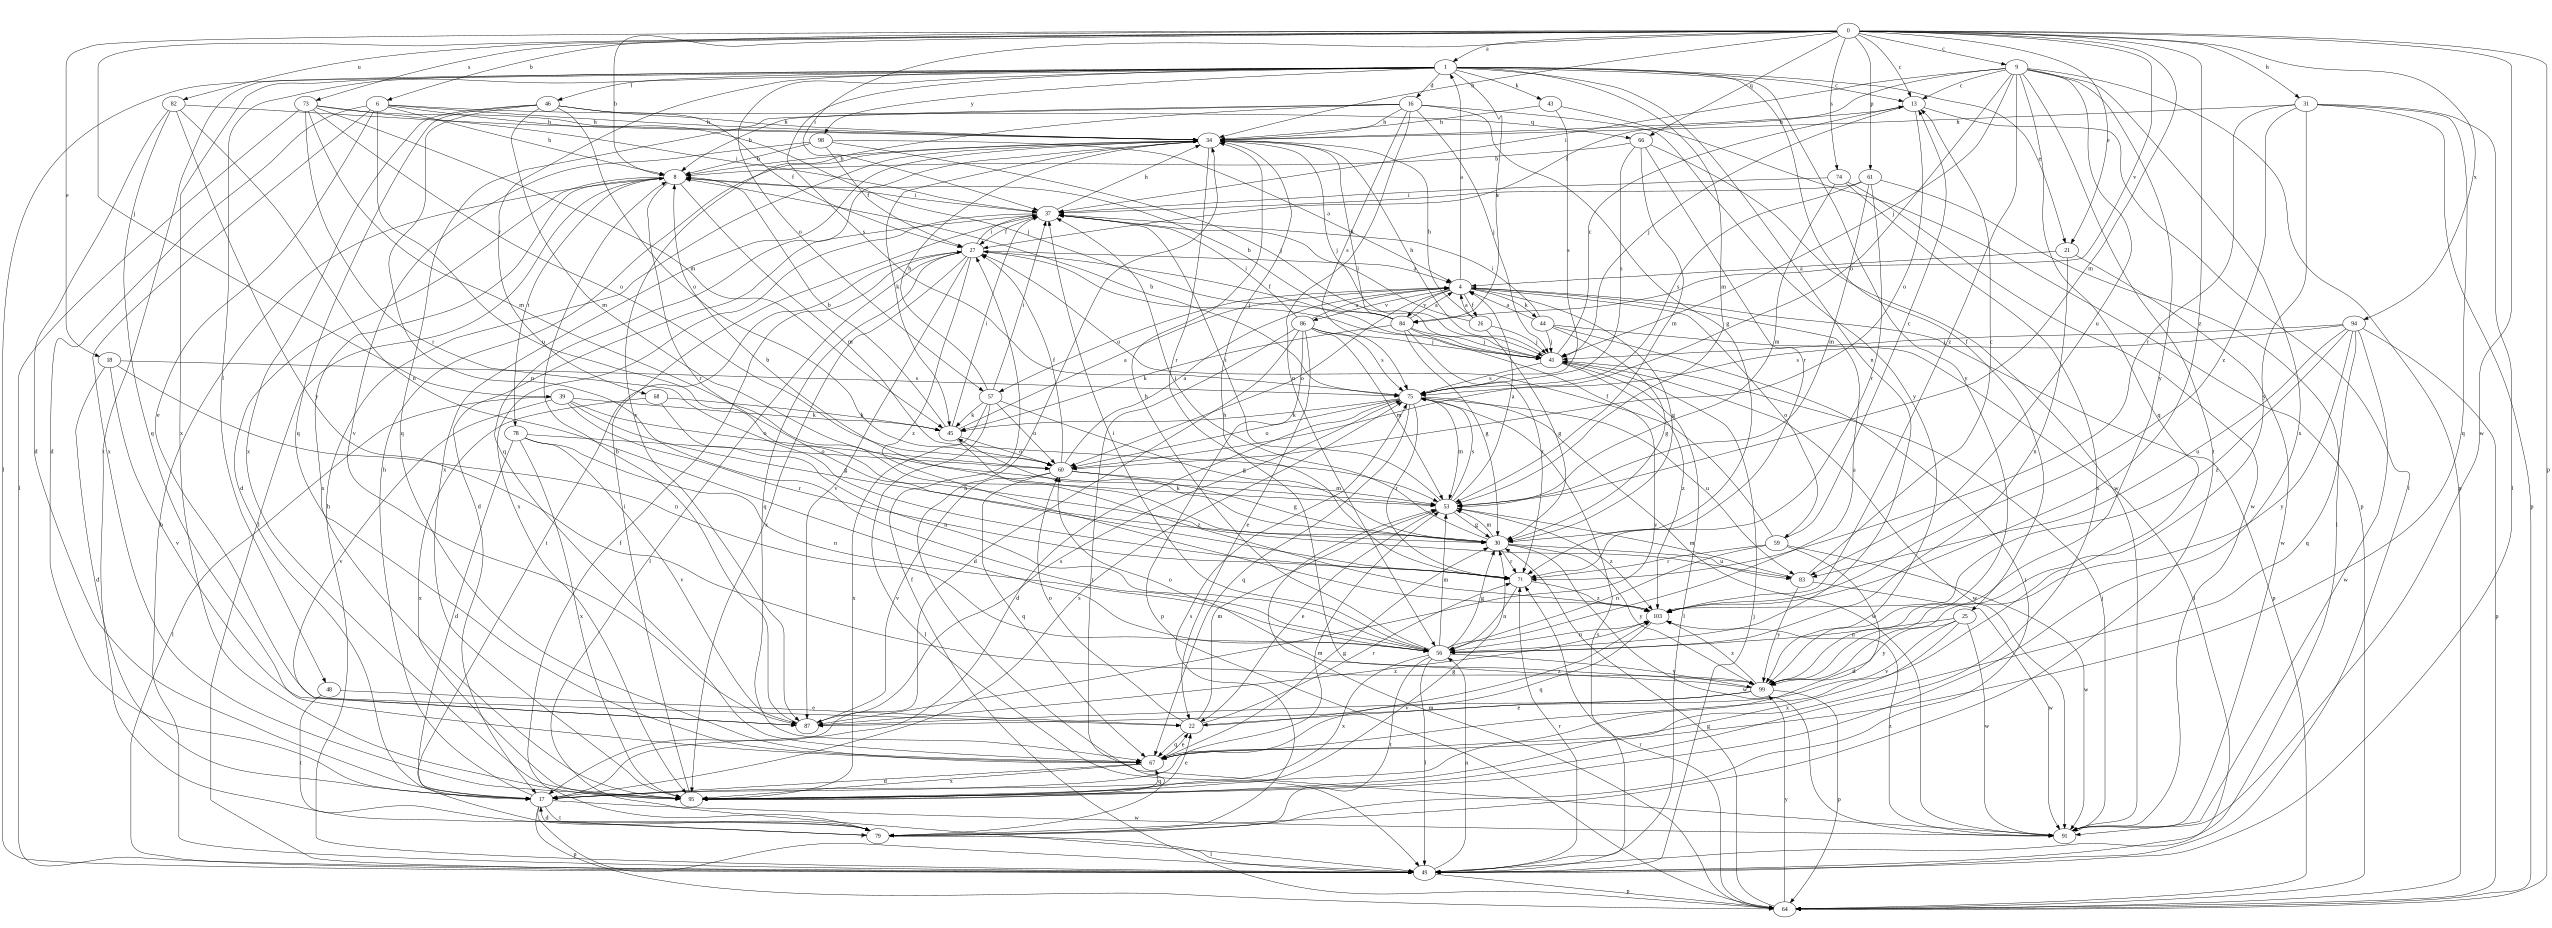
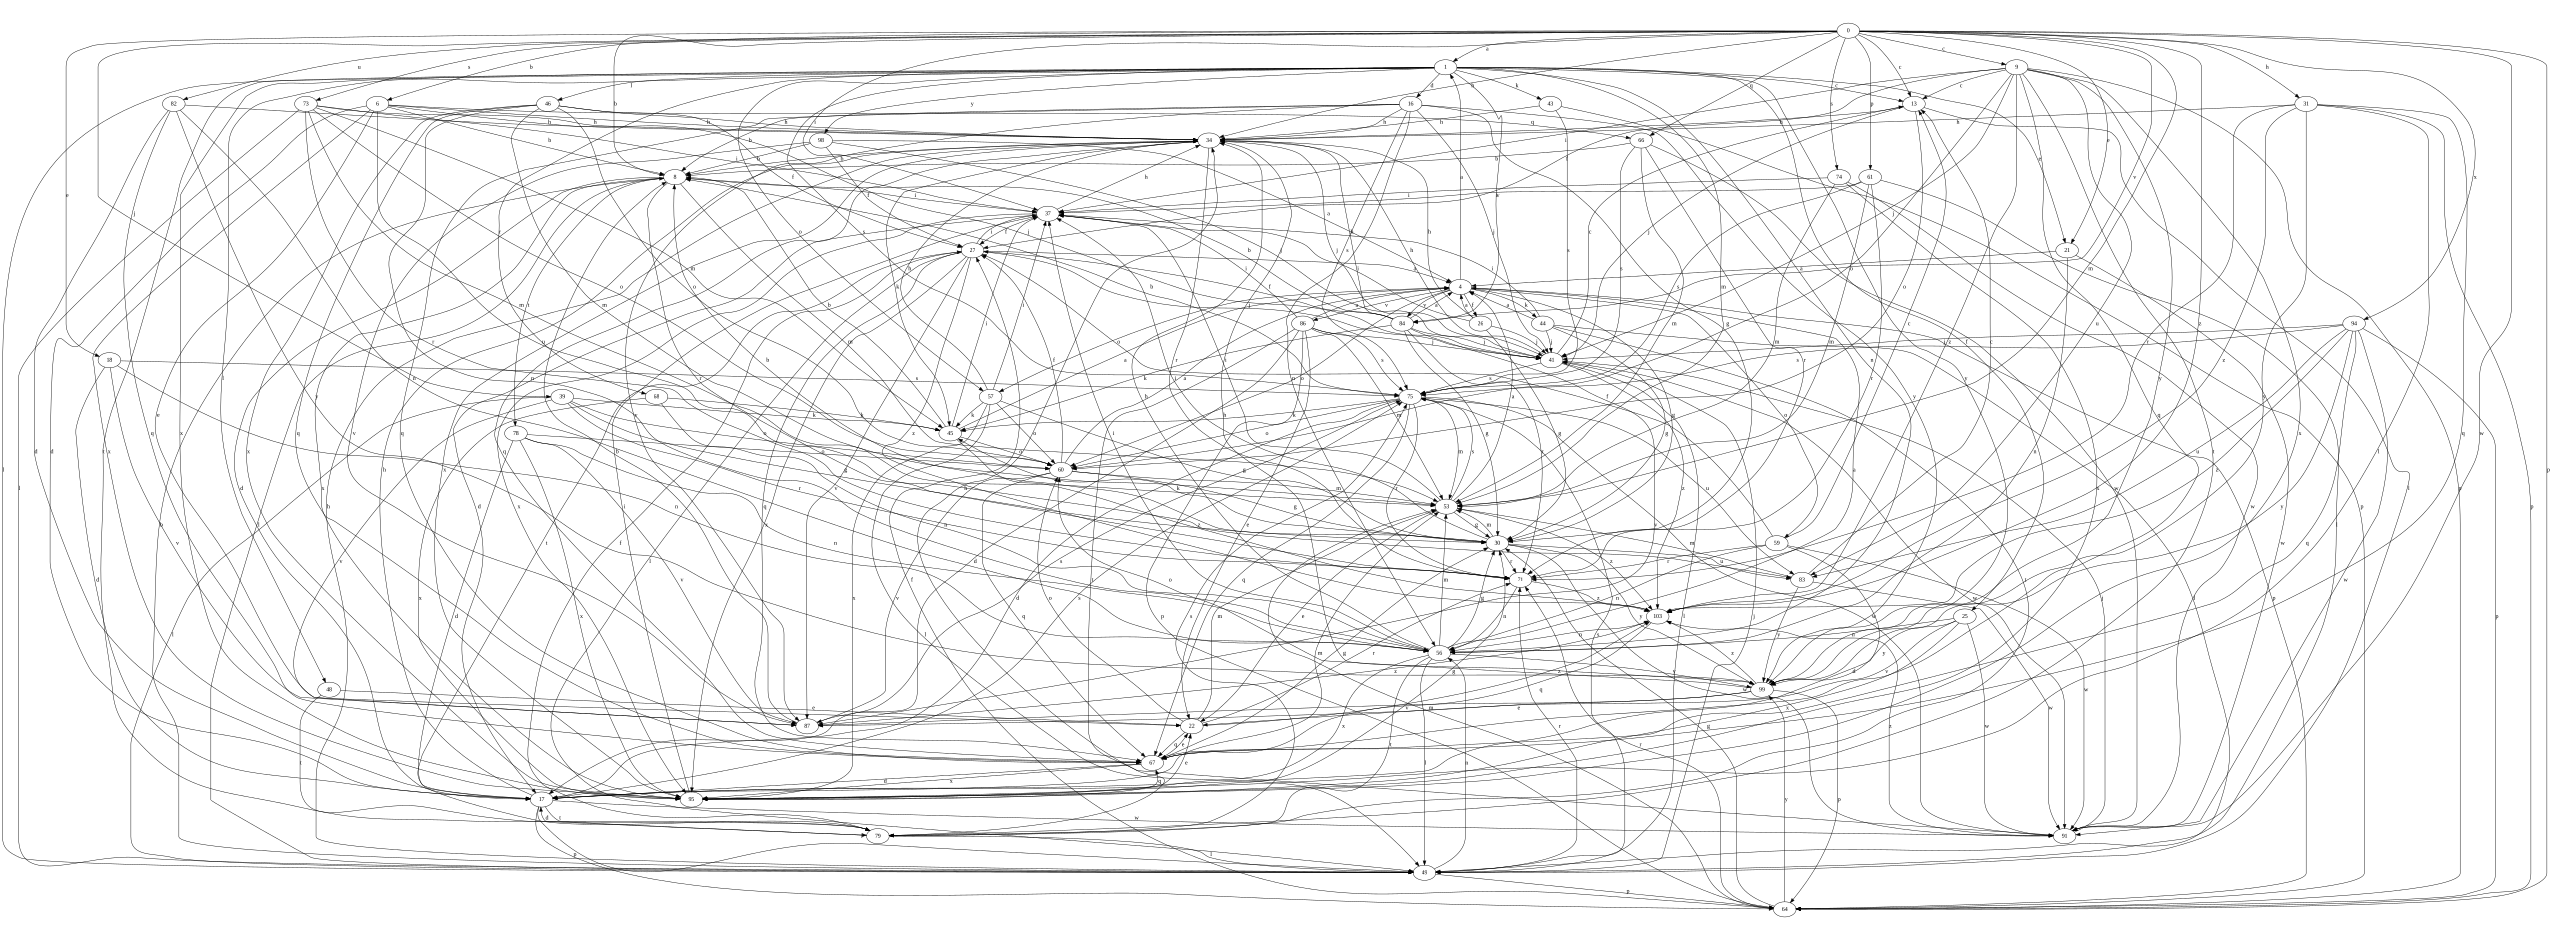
edge "31" -> "49": now "31" -> "17"
